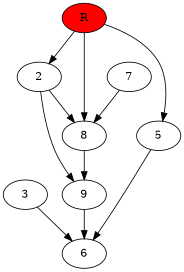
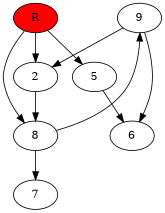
edge "7" -> "8": reversed
edge "2" -> "9": reversed
node "3": removed
